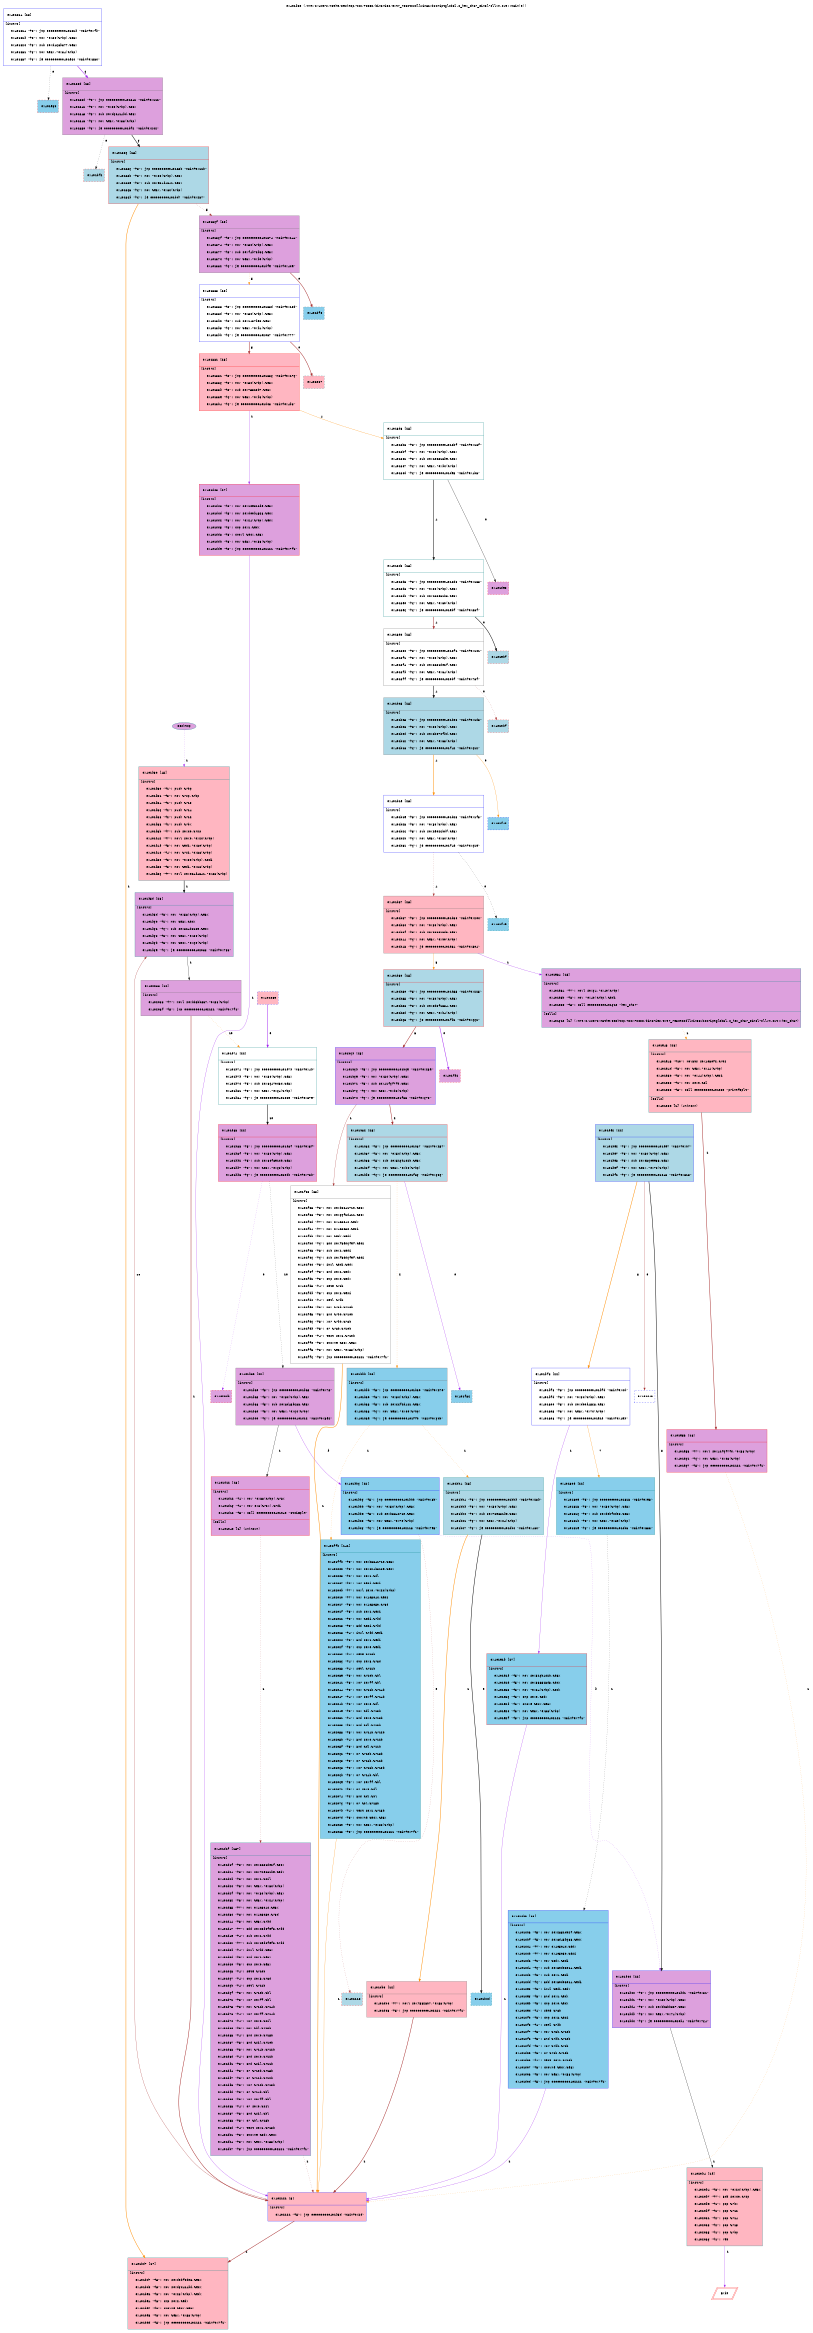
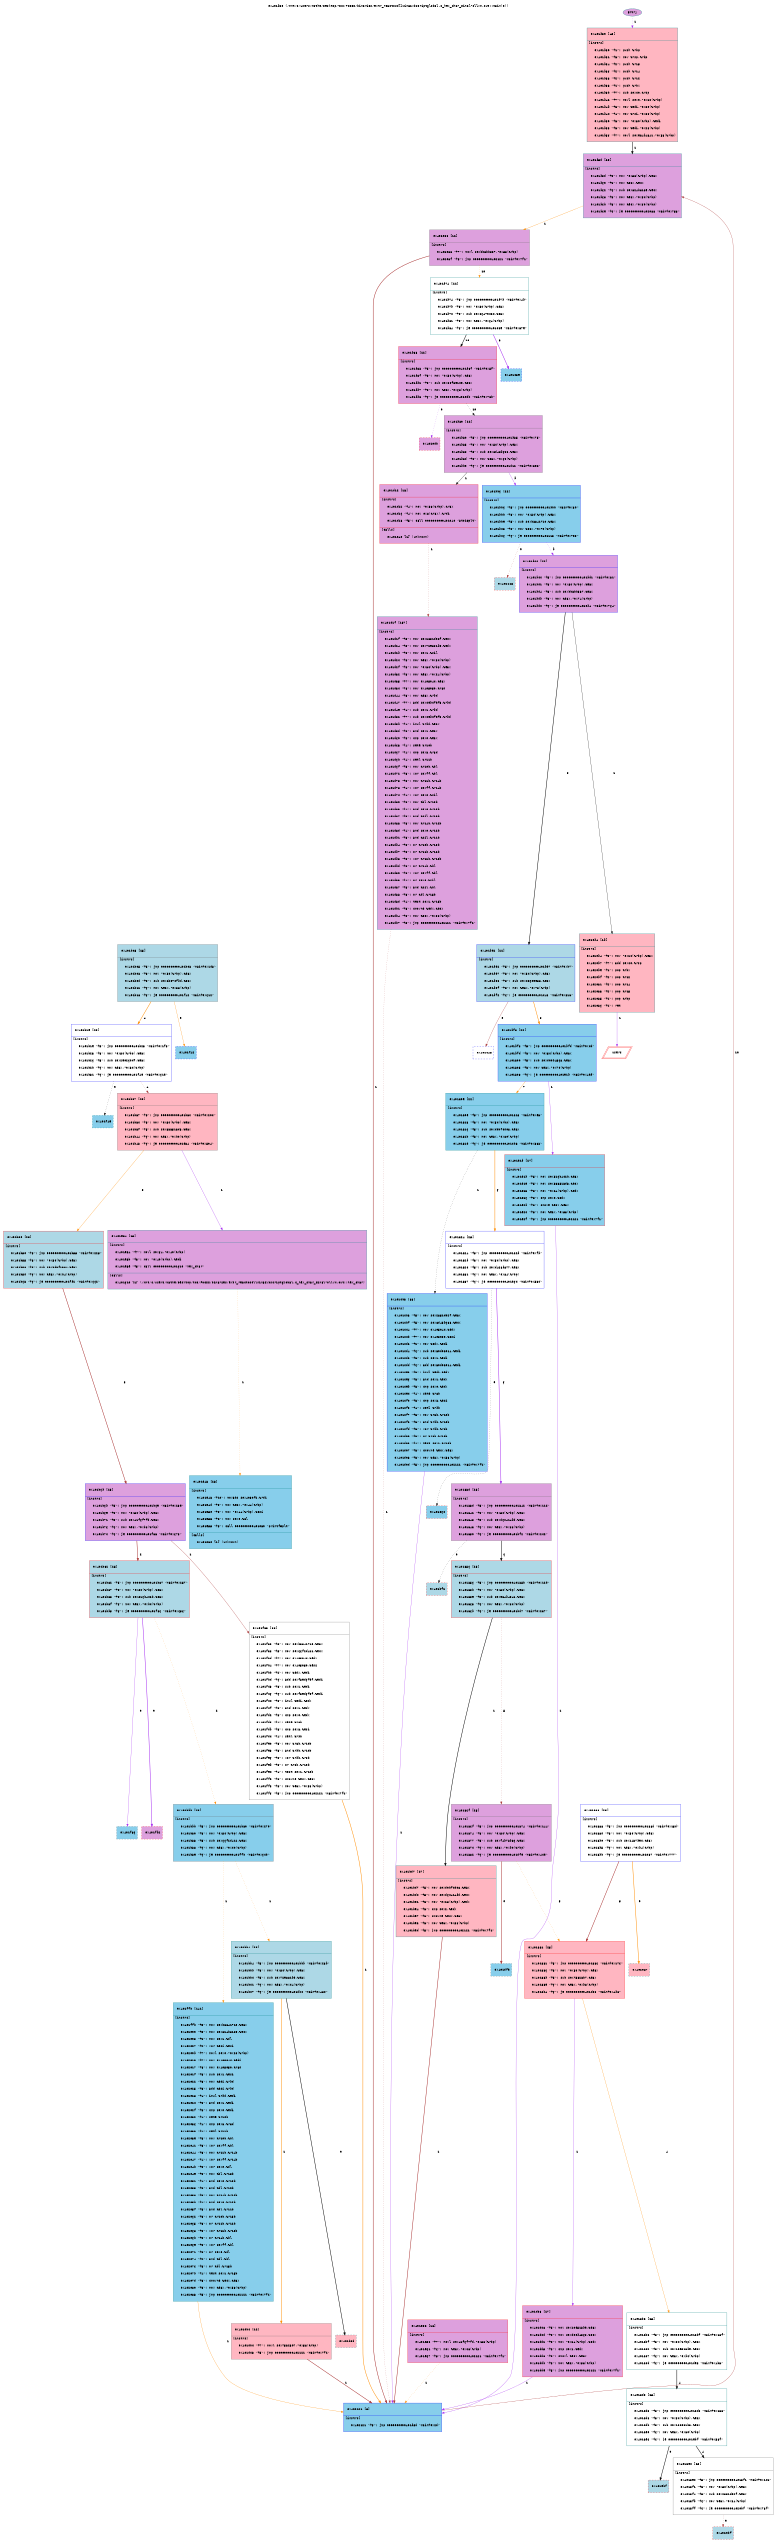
edge "0x401a6f [25]" -> "0x401a88 [25]": now "0x401a6f [25]" -> "0x401aa1 [25]"
edge "0x401a88 [25]" -> "0x4020a7": color brown -> darkorange
node "0x401de3": removed
edge "0x401ad3 [25]" -> "0x401aec [25]": color brown -> black
edge "0x401aec [25]" -> "0x401b05 [25]": removed, label "4"
node "Desktop": label "Desktop" -> "Entry"
edge "0x40195d [23]" -> "0x402088 [12]": color black -> darkorange
node "0x401cae": fillcolor lightpink -> skyblue
edge "0x401cae" -> "0x401974 [22]": reversed
edge "0x401b50 [25]" -> "0x401f92": now "0x401b82 [25]" -> "0x401f92"
node "0x401e43 [23]": fillcolor lightpink -> skyblue
edge "0x401a0e [22]" -> "0x401a24 [25]": added, label "6"
edge "0x401a56 [25]" -> "0x401bd7 [27]": color darkorange -> black
edge "0x401e43 [23]" -> "0x401e5a [18]": removed, label "1"
node "0x4019f8 [22]": fillcolor white -> skyblue
edge "0x4019e2 [22]" -> "0x4019cc [22]": reversed
node "0x401bcd": fillcolor skyblue -> lightpink
node "0x402121 [5]": fillcolor lightpink -> skyblue
edge "0x402121 [5]" -> "0x401bd7 [27]": reversed
node "Exit": label "Exit" -> "Users"
